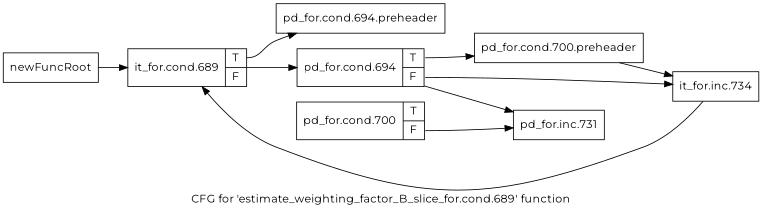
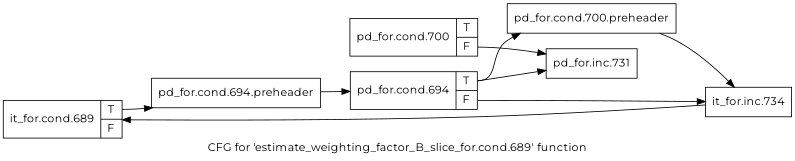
node "newFuncRoot": removed
edge "it_for.cond.689" -> "pd_for.cond.694": now "pd_for.cond.694.preheader" -> "pd_for.cond.694"
